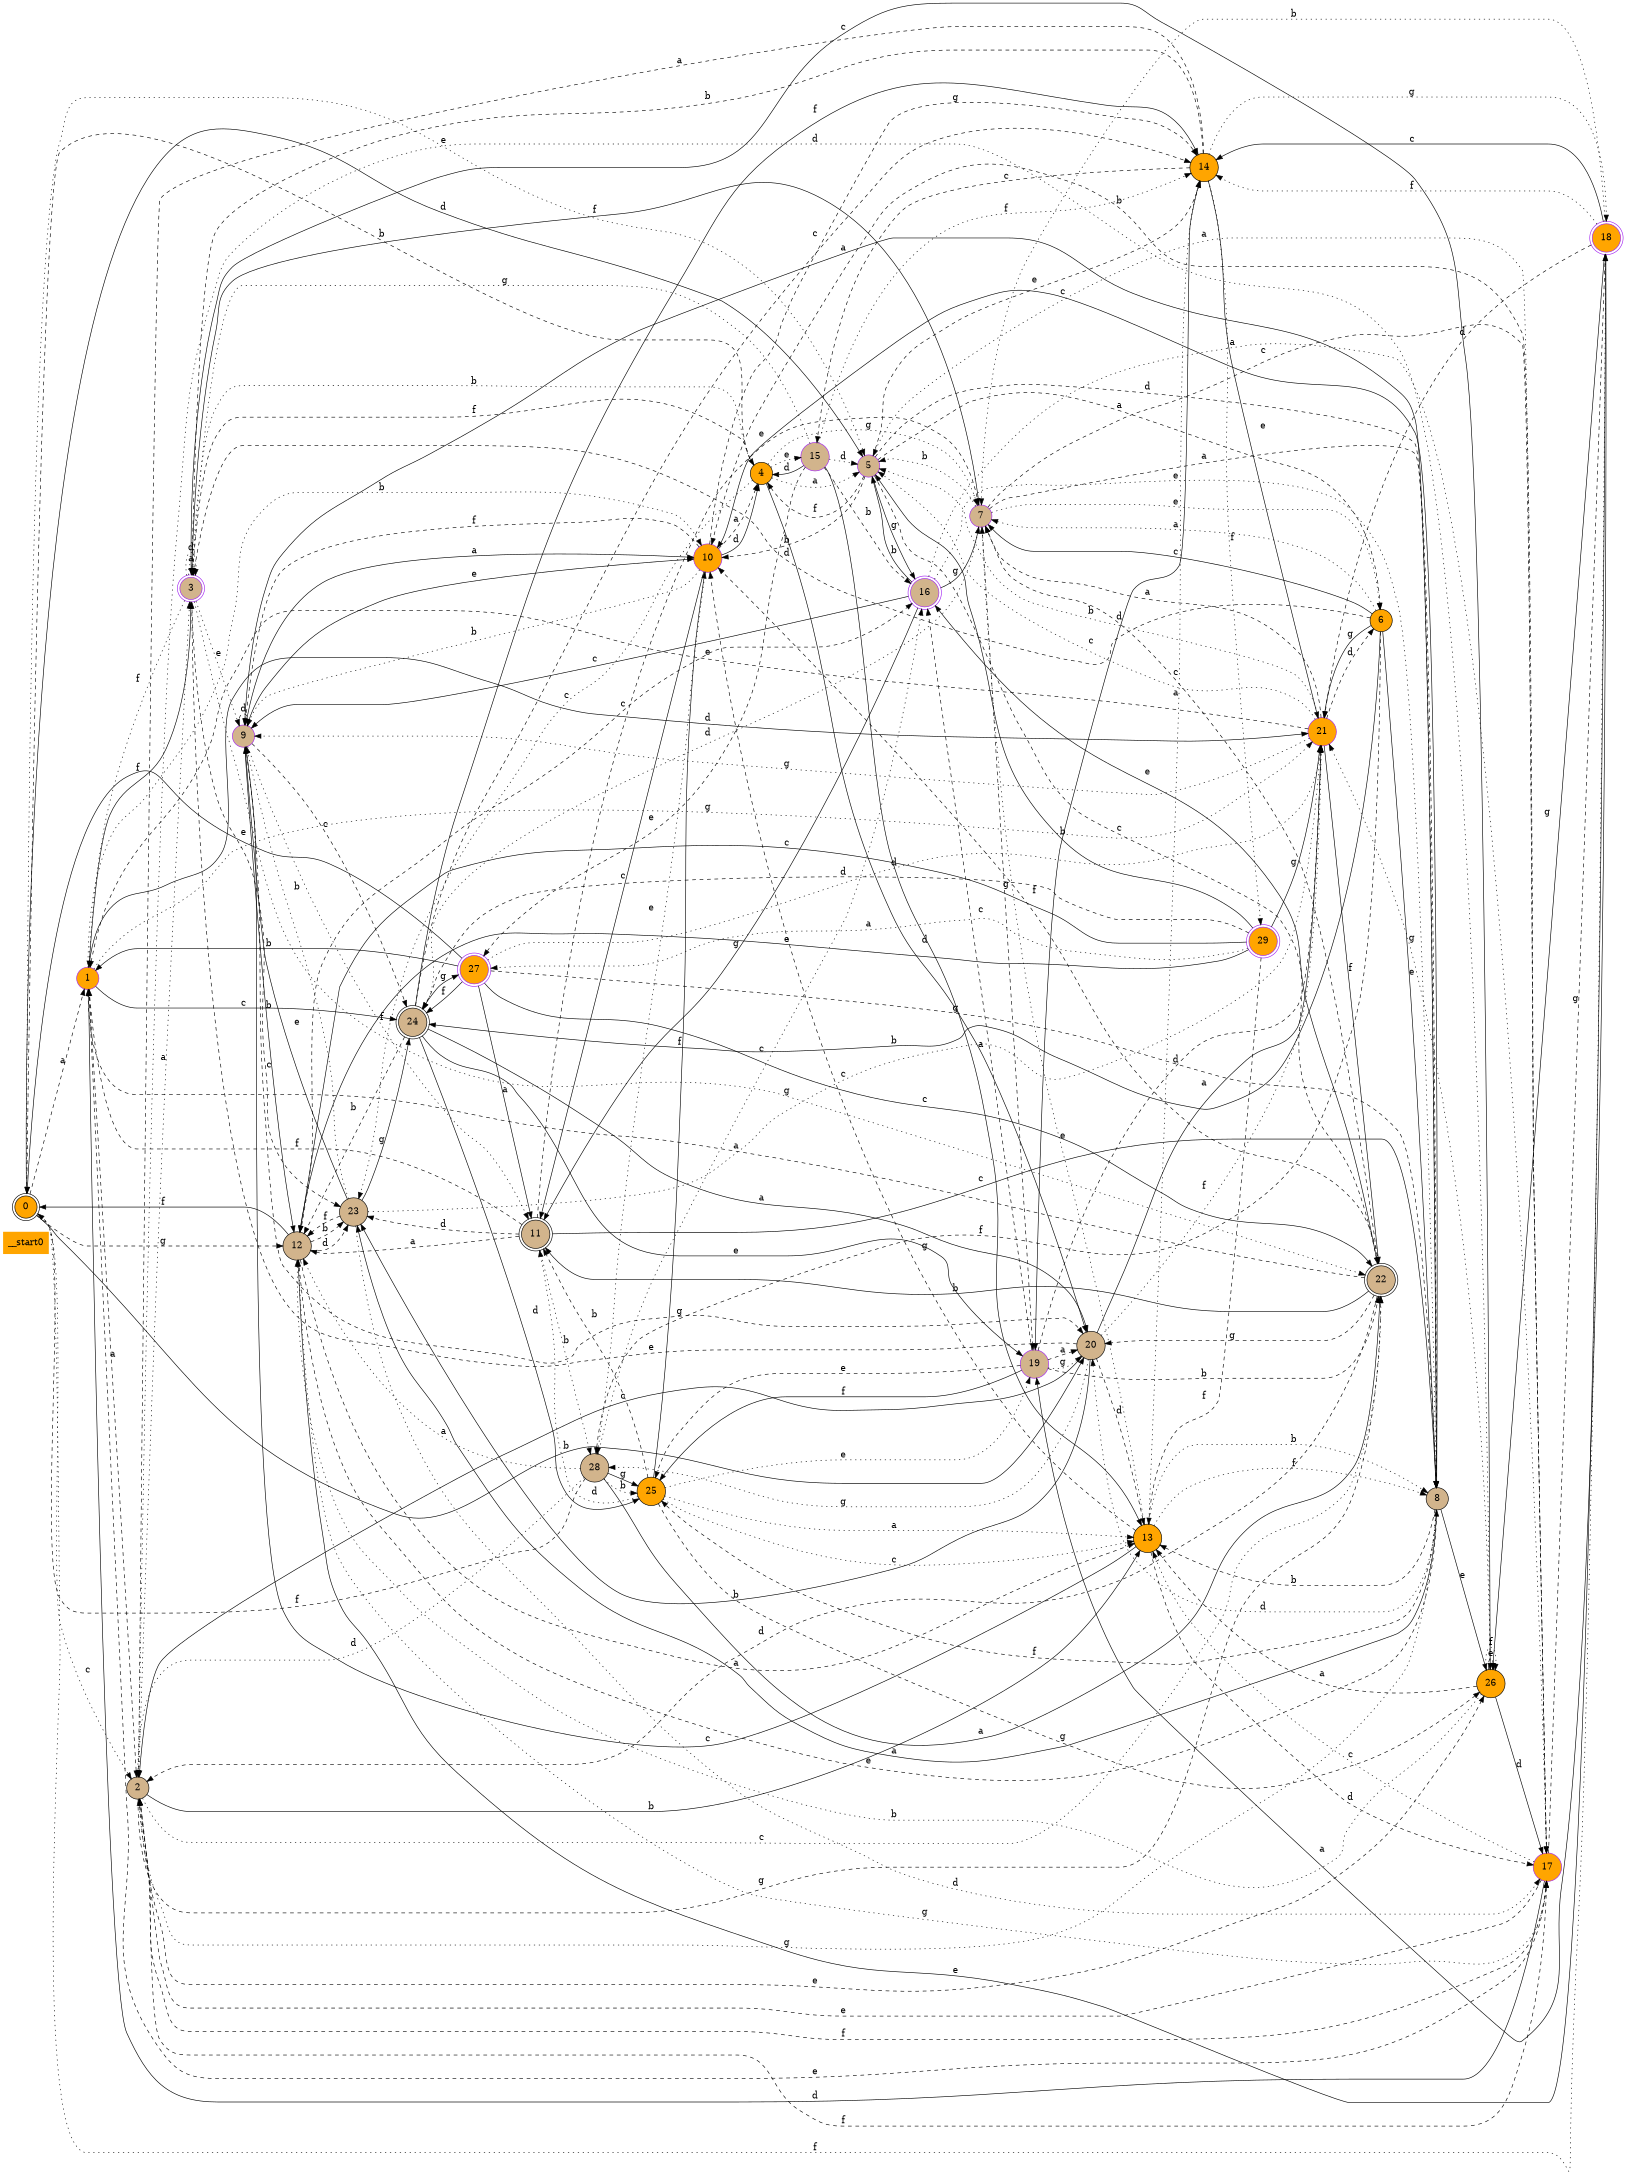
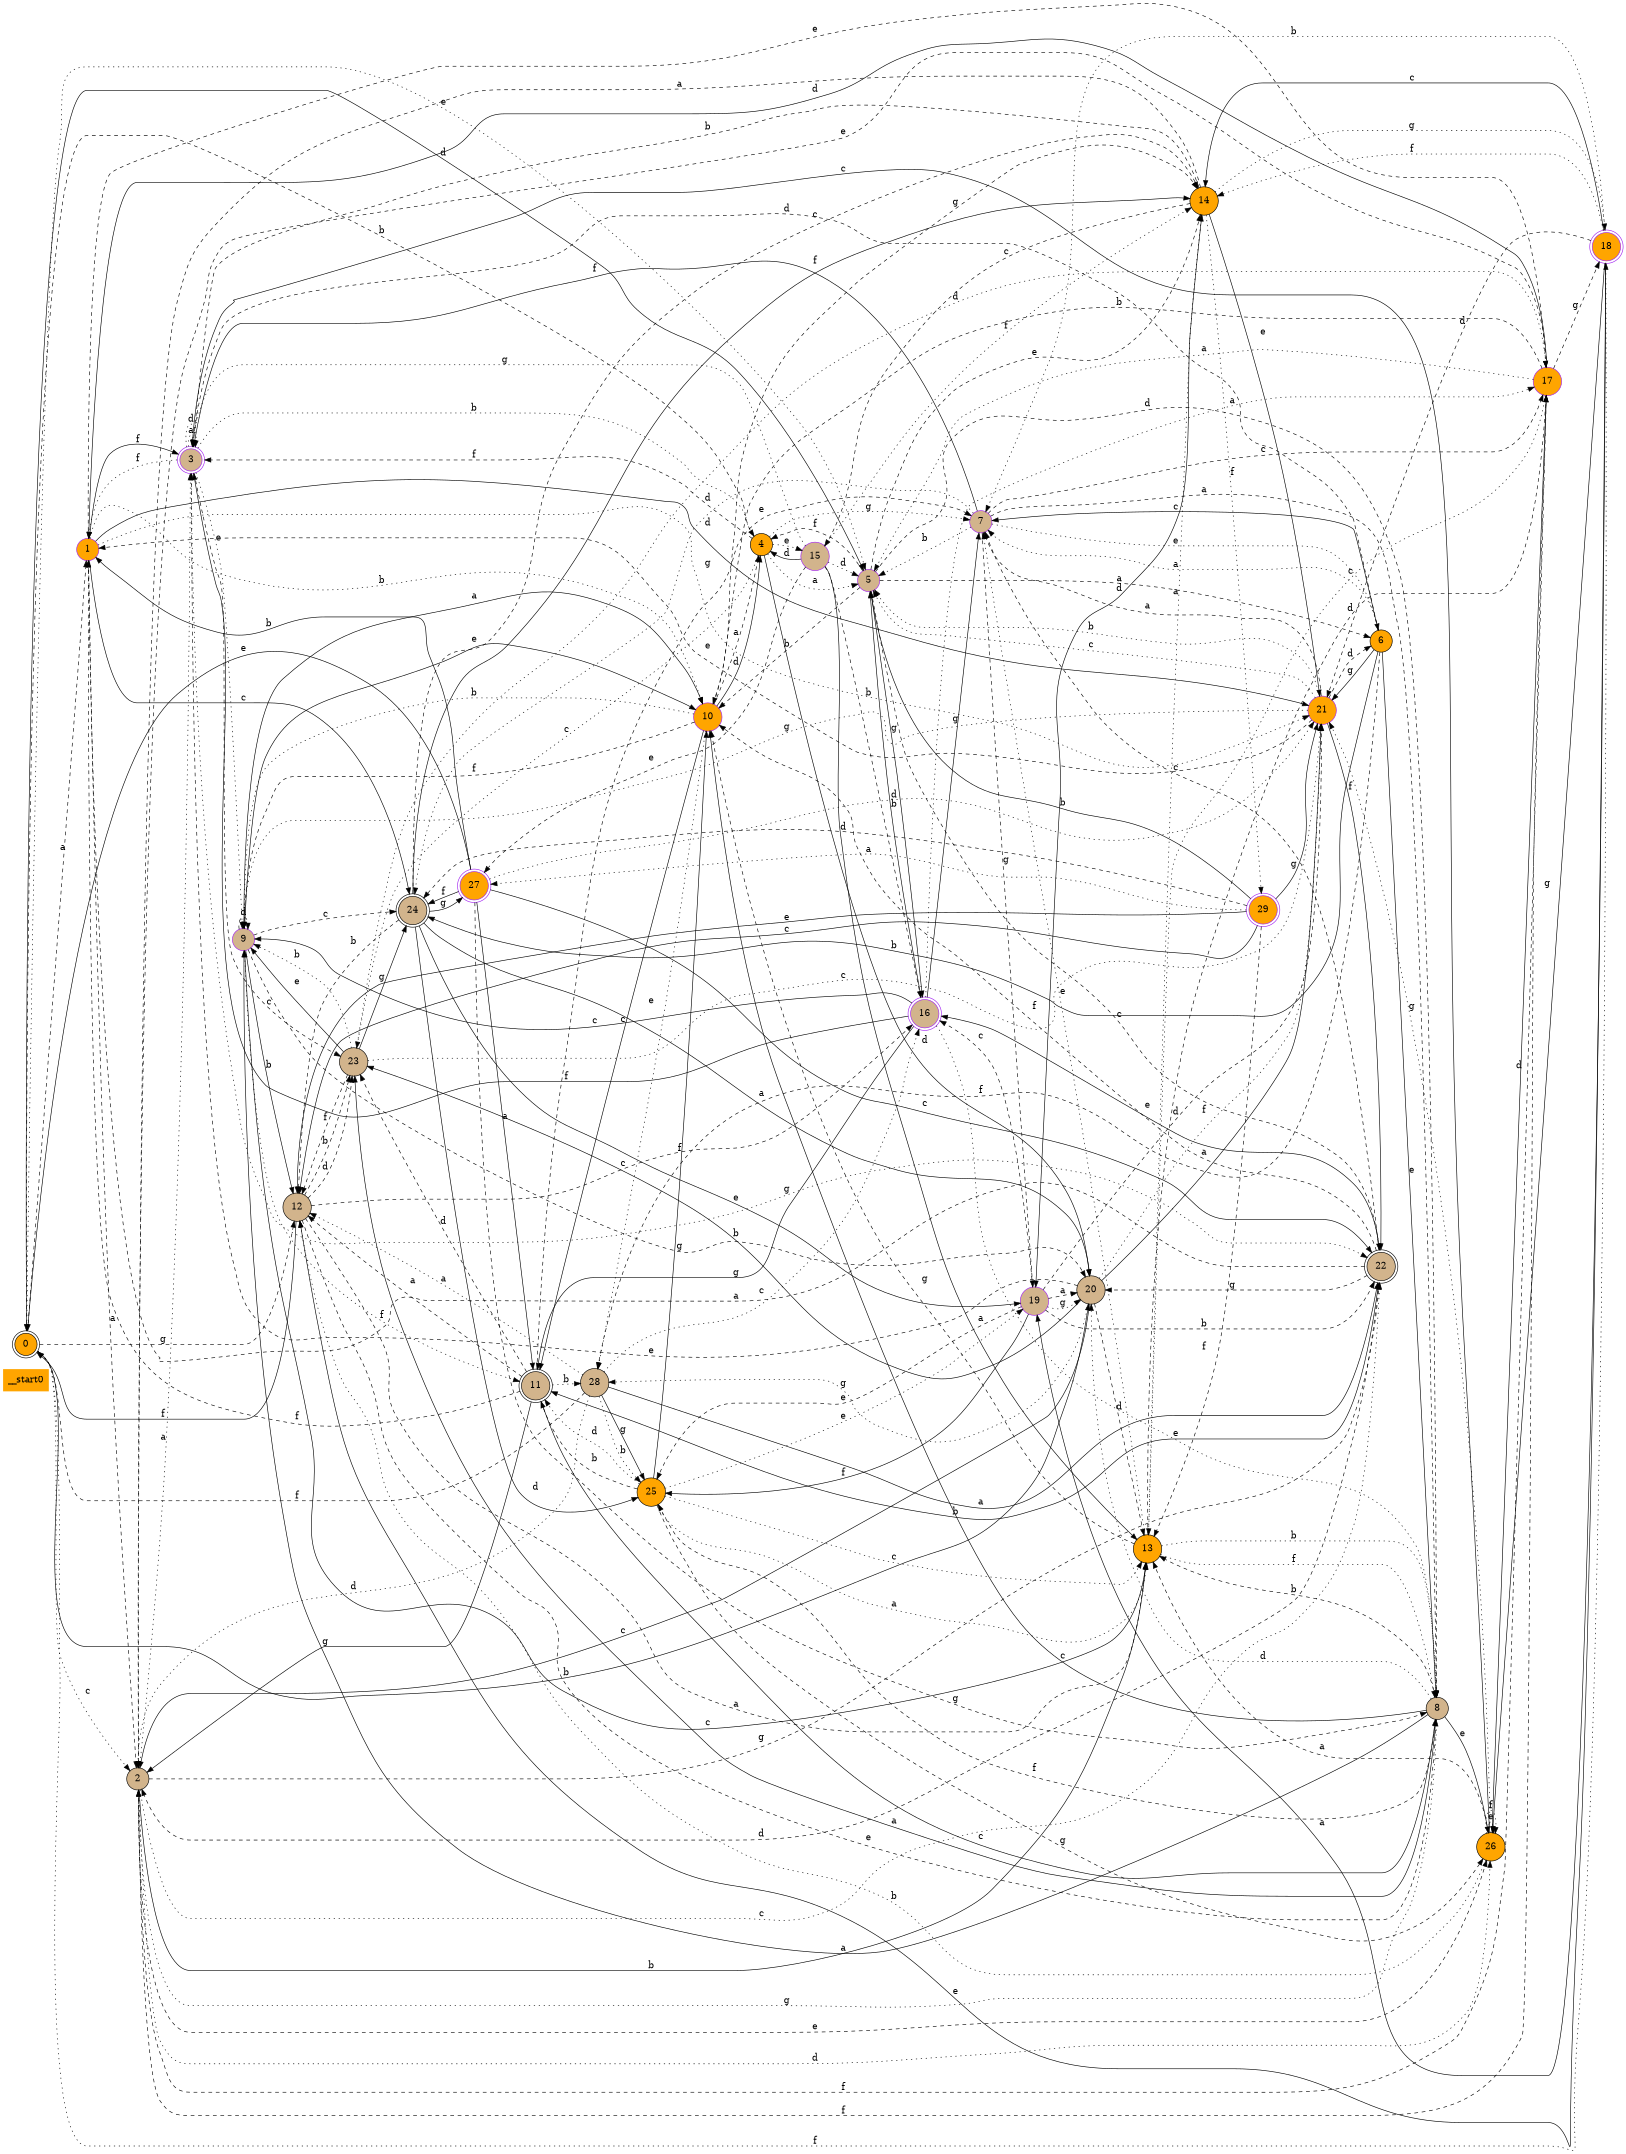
edge "16" -> "3": added, label "f"
edge "11" -> "2": added, label "g"
edge "12" -> "17": removed, label "g"
